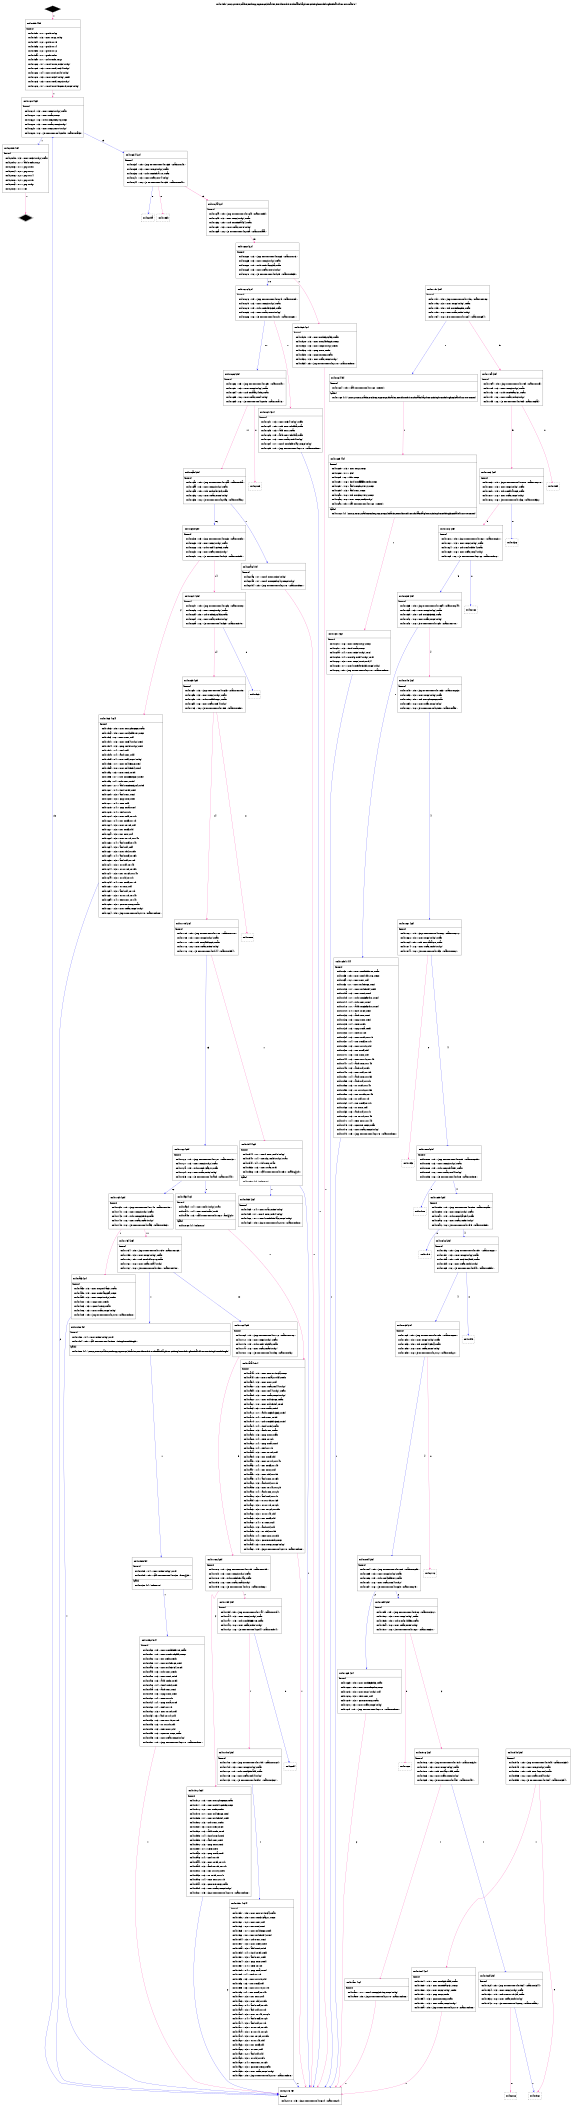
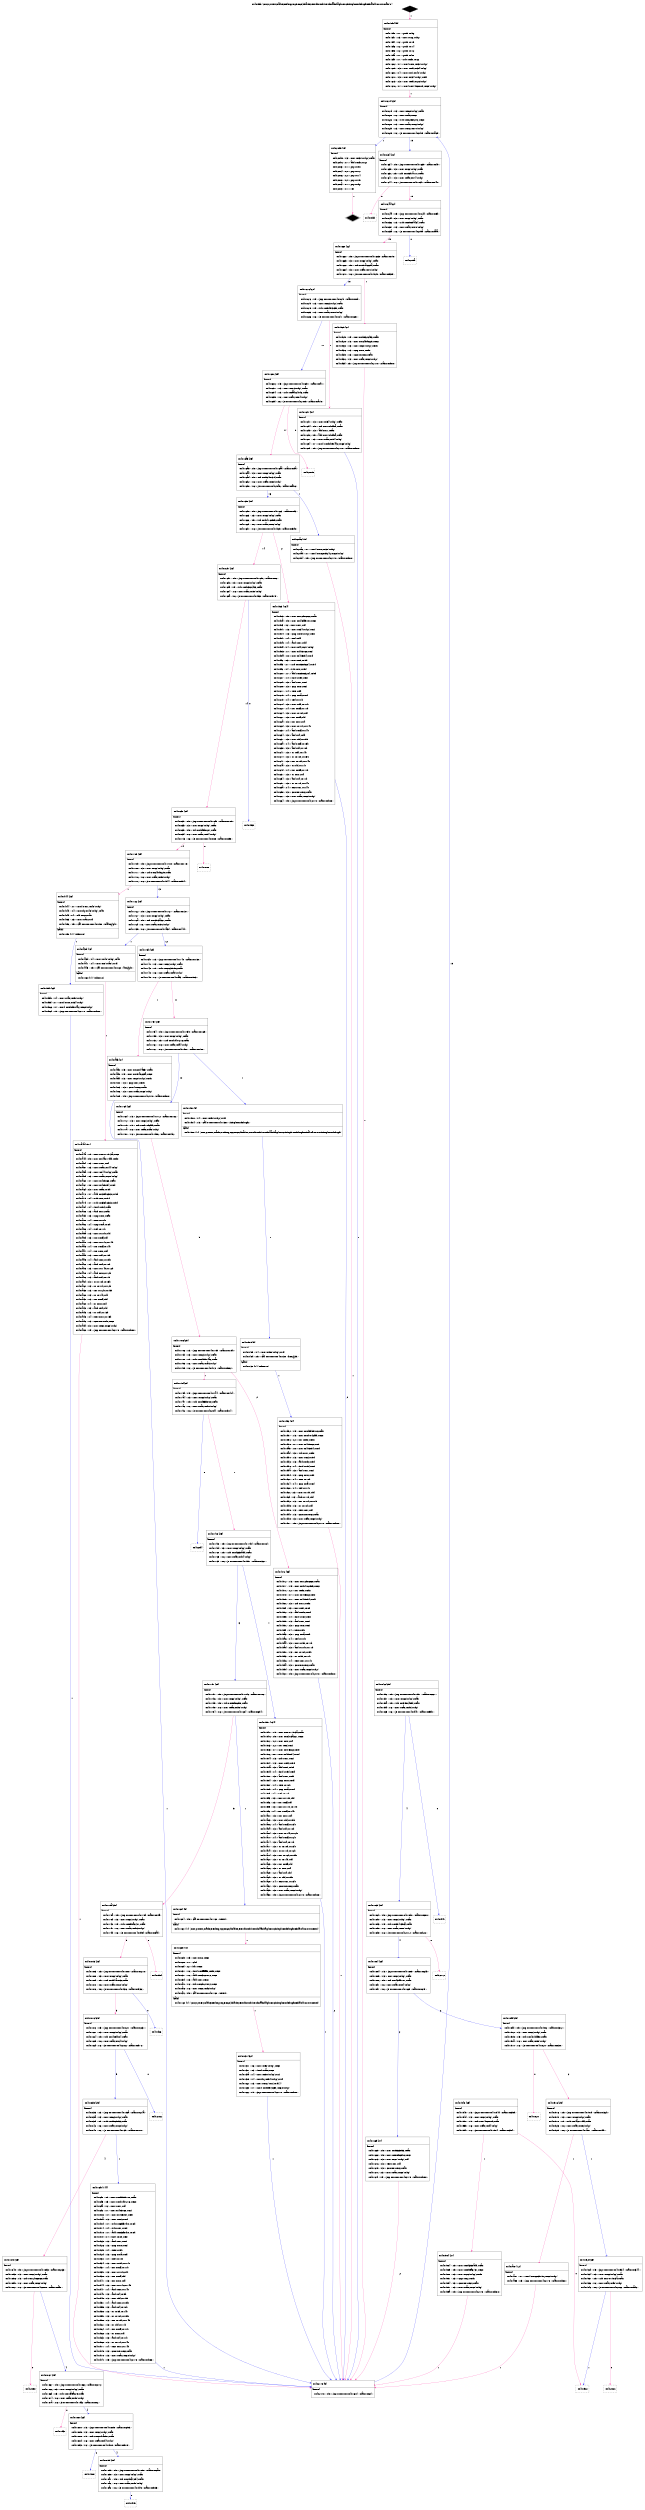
edge "0x401634 [22]" -> "0x40209a": now "0x40164a [22]" -> "0x40209a"
edge "0x401899 [25]" -> "0x4018b2 [25]": removed, label "4"
edge "0x4017b8 [25]" -> "0x4017d1 [25]": added, label "6"
edge "0x401b44 [23]" -> "0x402178 [5]": now "0x401b5b [23]" -> "0x402178 [5]"
node "0x4020e8": added
